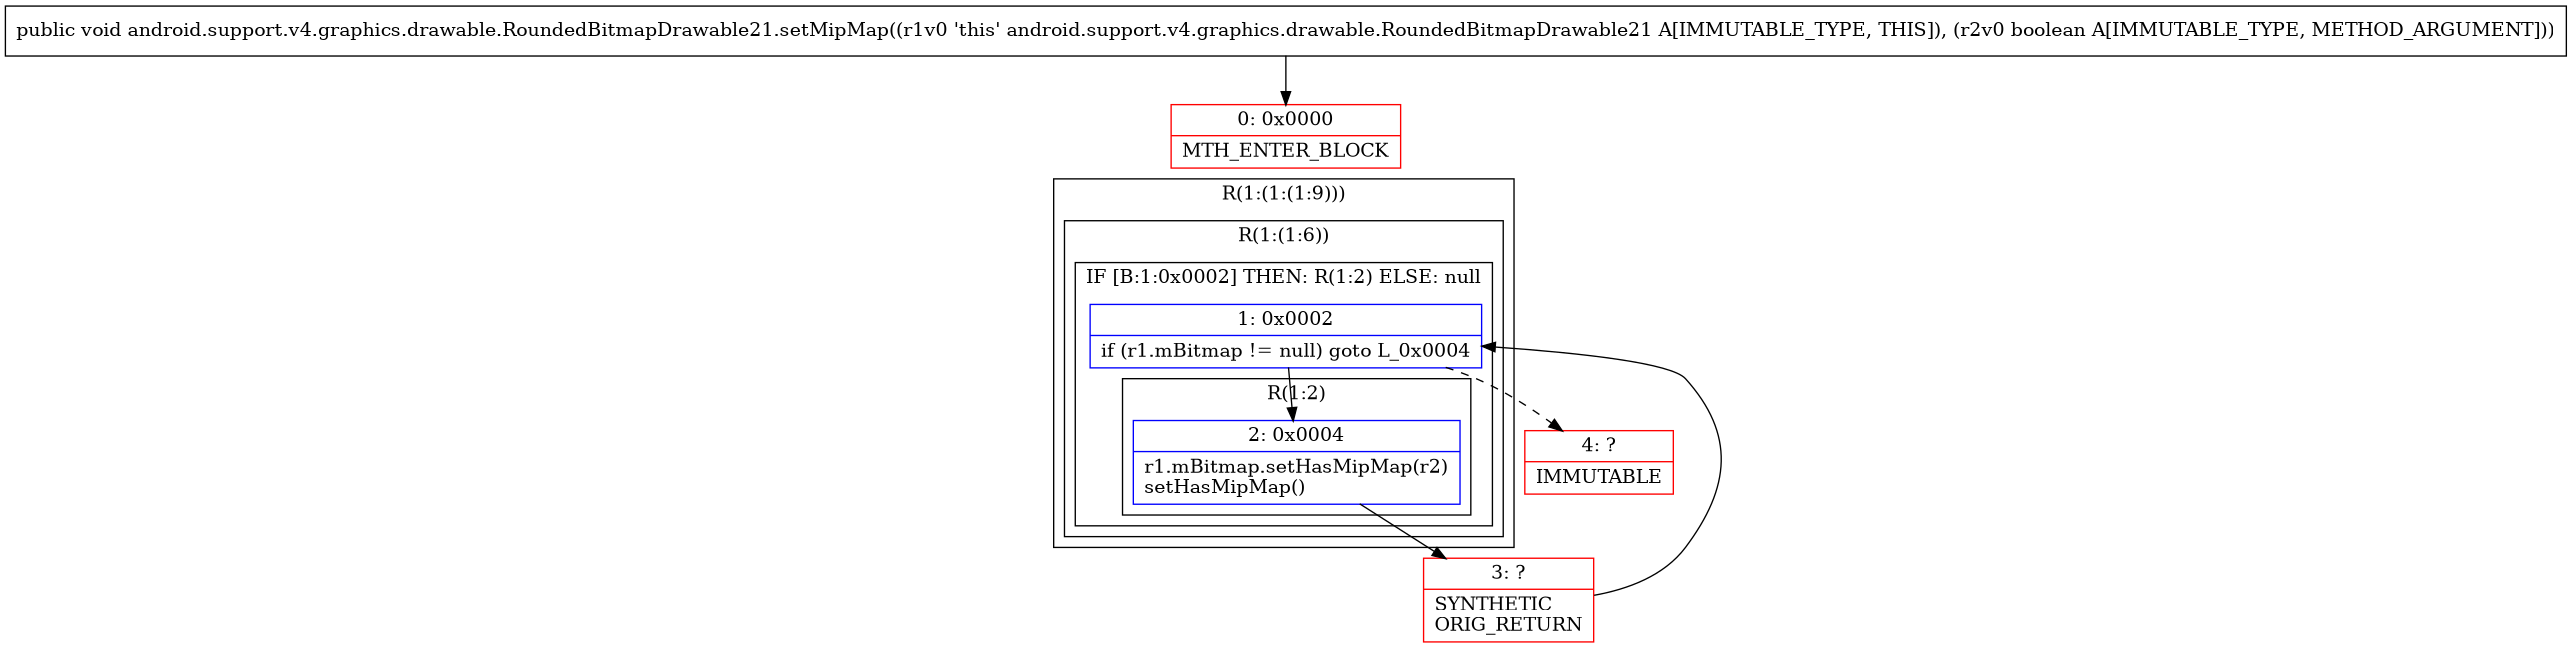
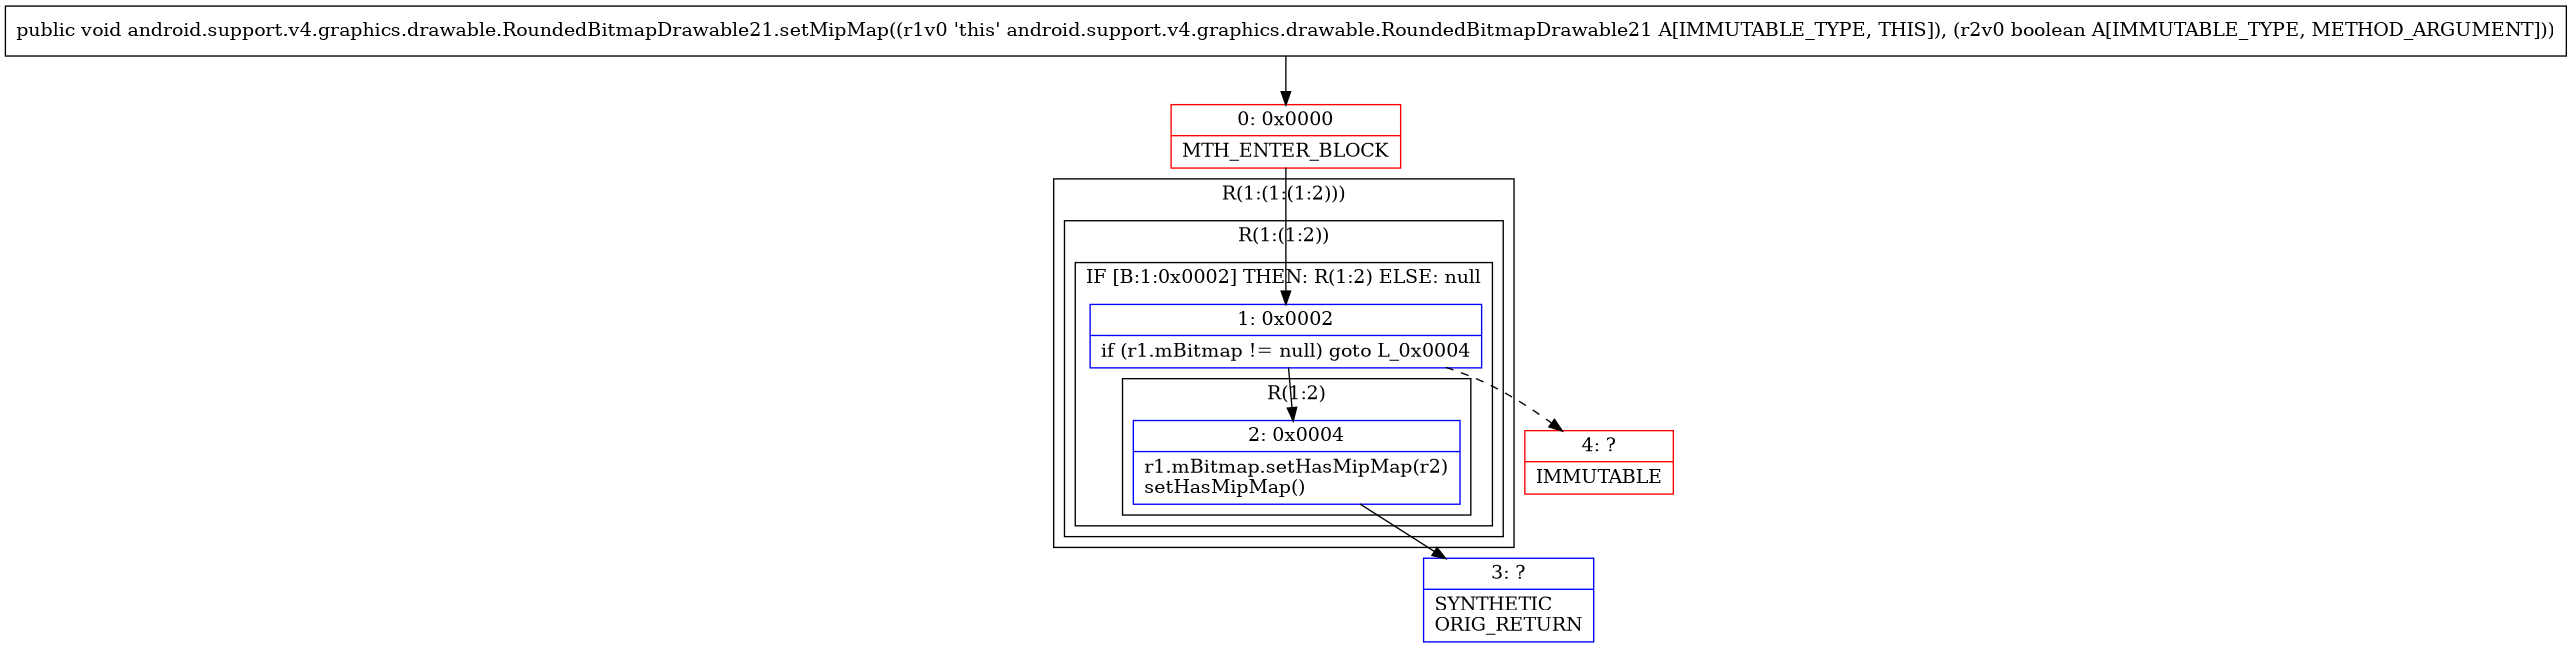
cluster "R(1:(1:(1:9)))": label "R(1:(1:(1:9)))" -> "R(1:(1:(1:2)))"
cluster "R(1:(1:6))": label "R(1:(1:6))" -> "R(1:(1:2))"
edge "3: ?" -> "1: 0x0002": now "0: 0x0000" -> "1: 0x0002"
node "3: ?": color red -> blue
